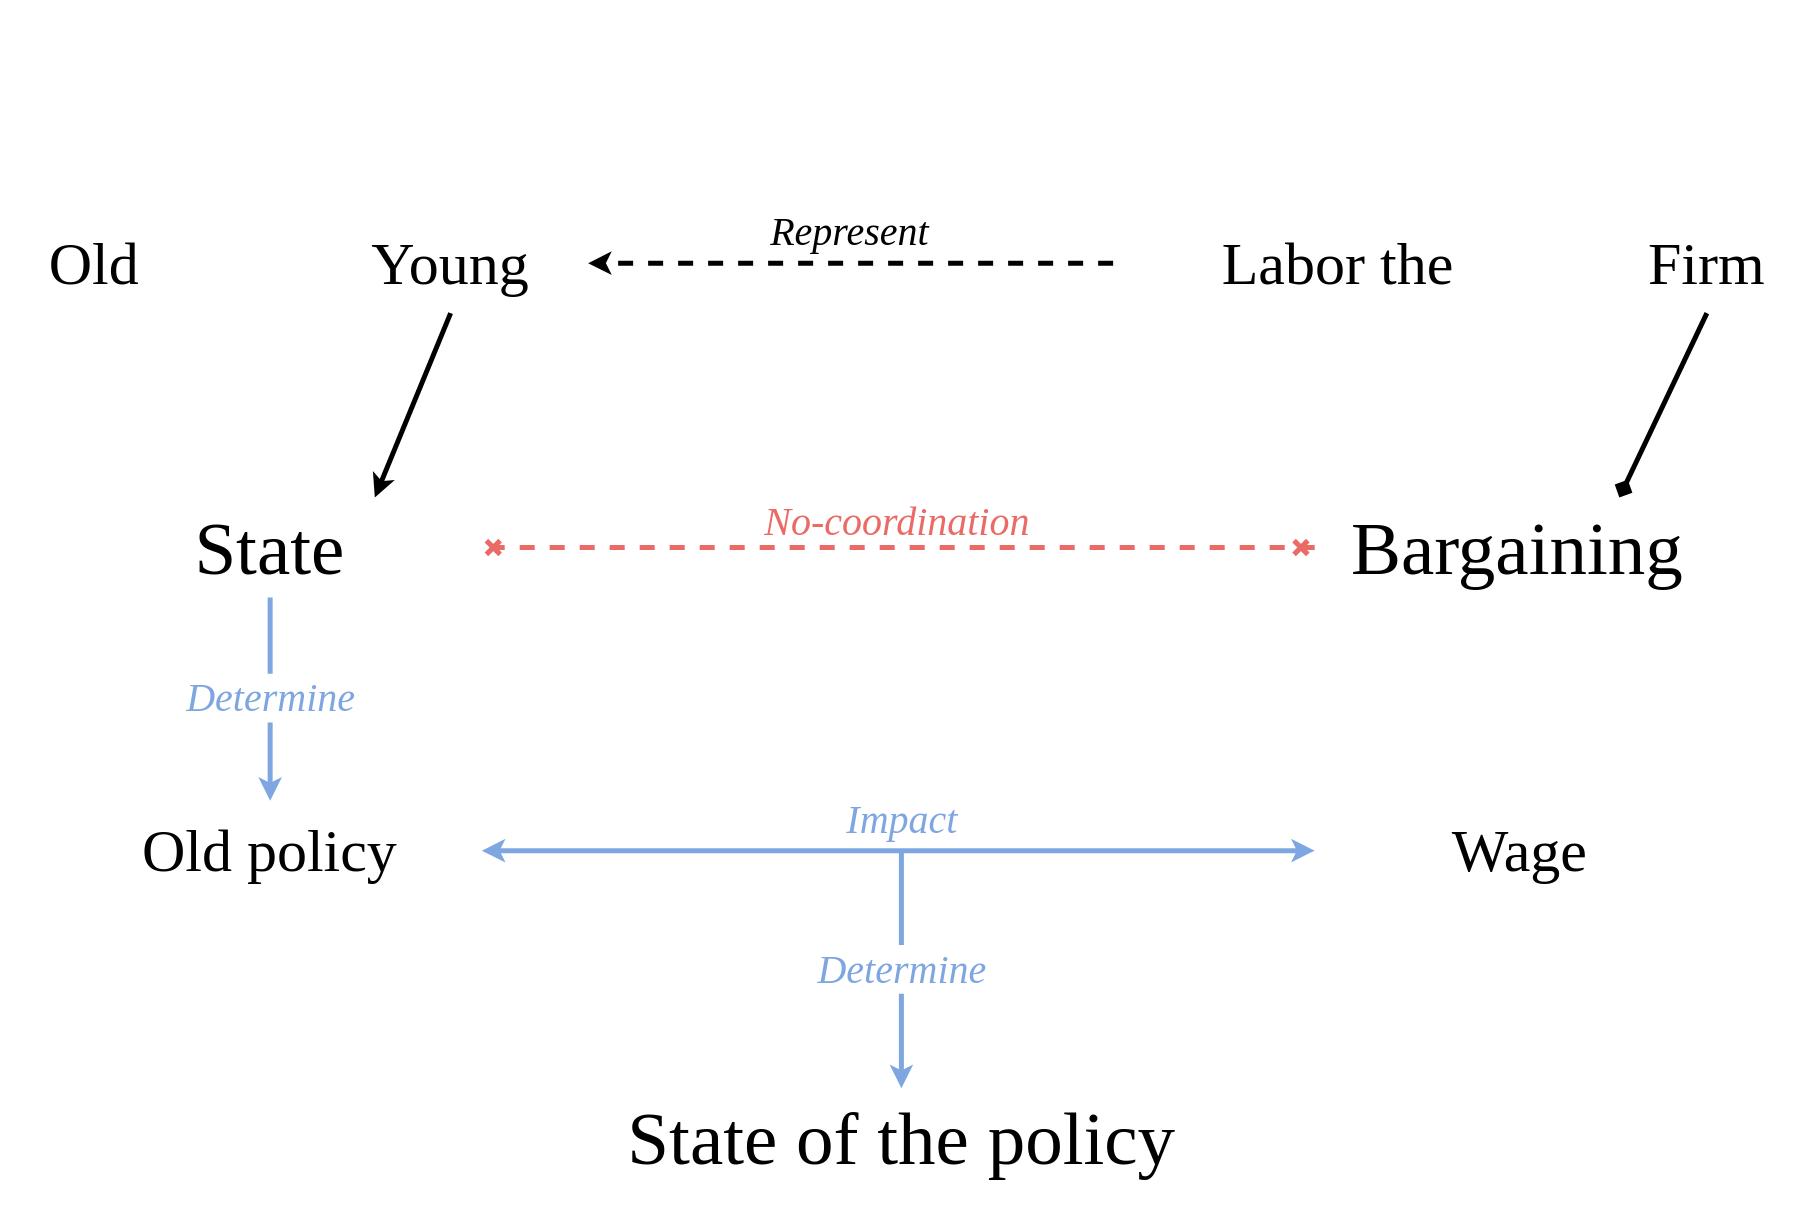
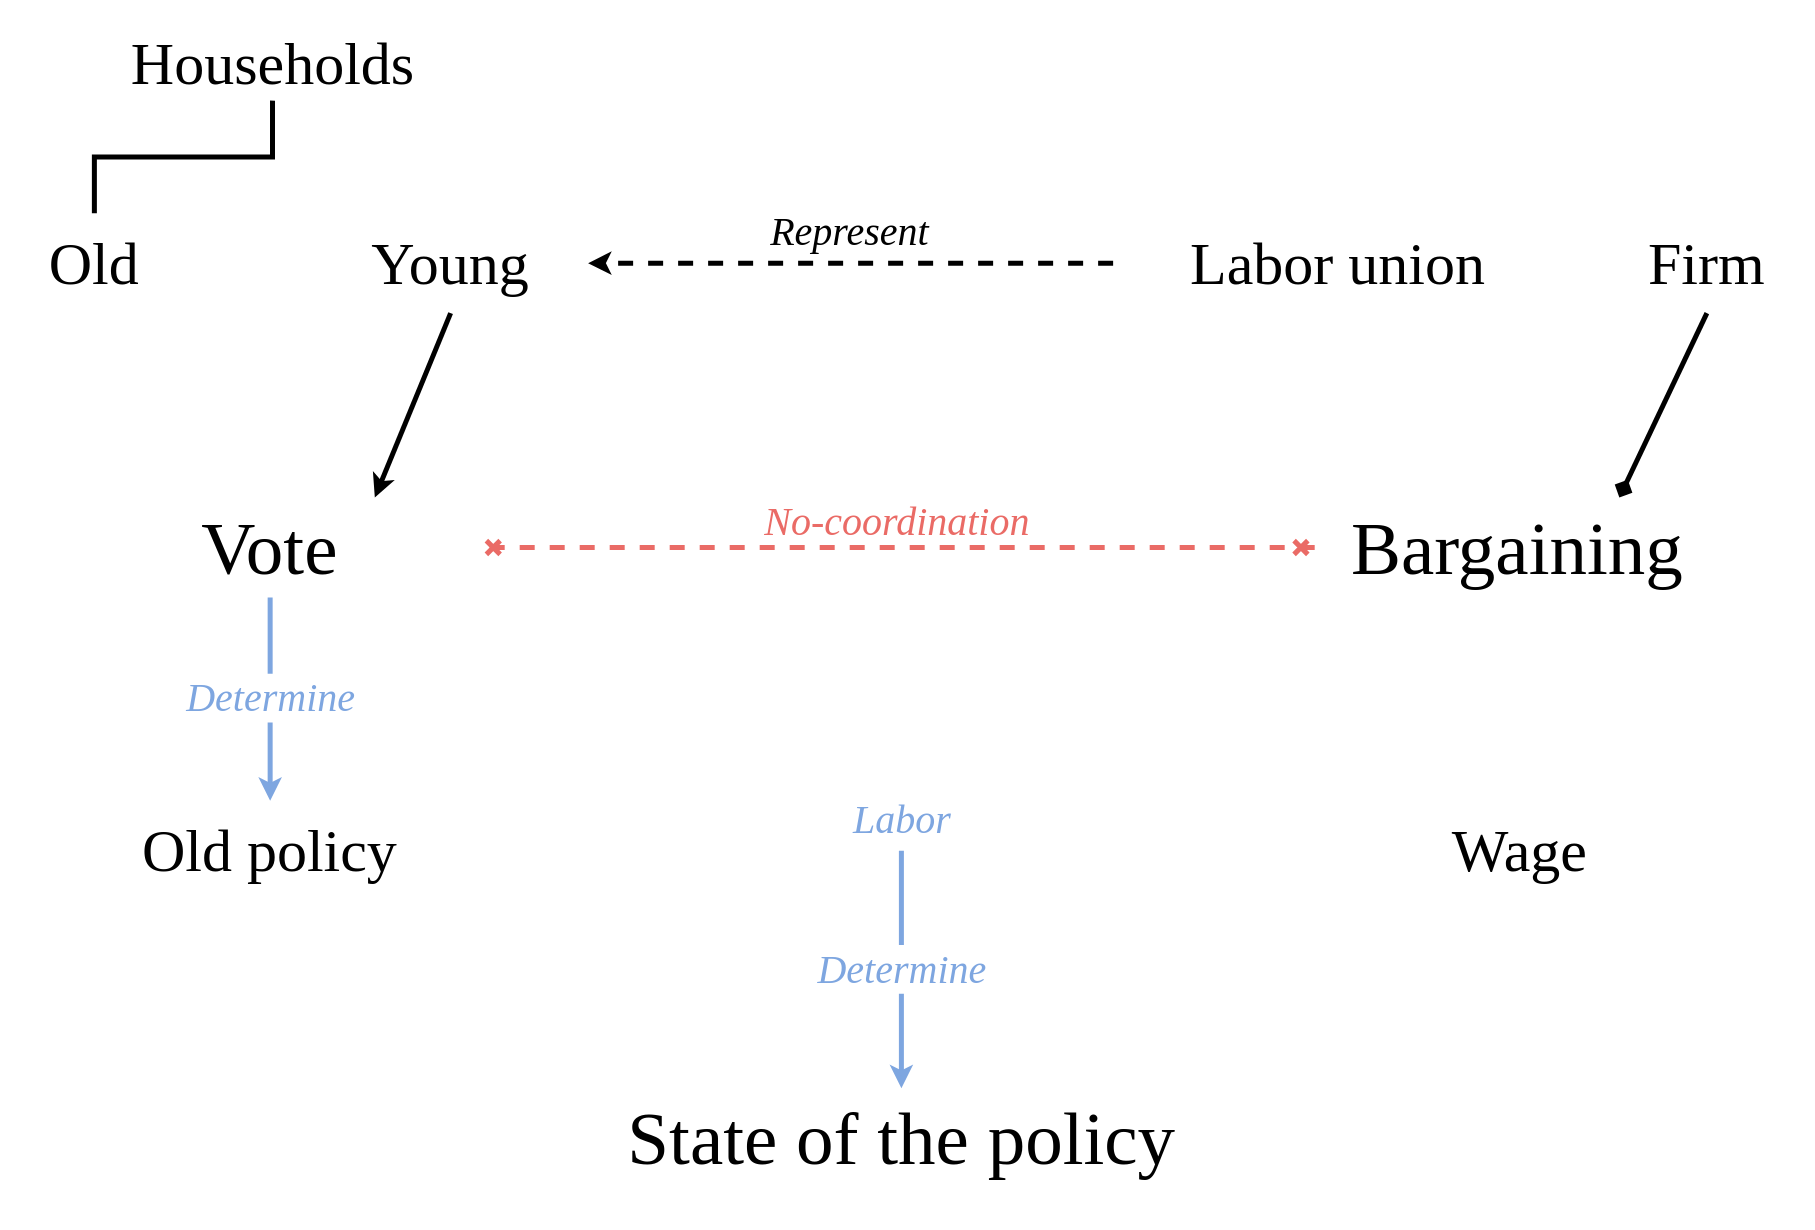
node "Households": added
edge "Households" -- "Old": added
node "Labor the": label "Labor the" -> "Labor union"
node "State": label "State" -> "Vote"
node "Impact": label "Impact" -> "Labor"
edge "Old policy" -- "Wage": removed
